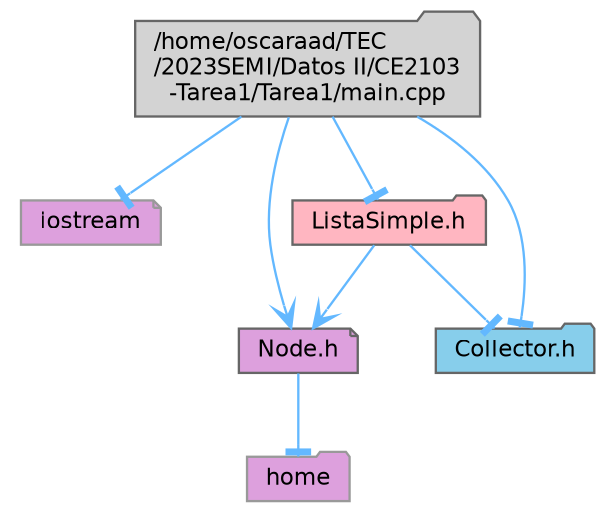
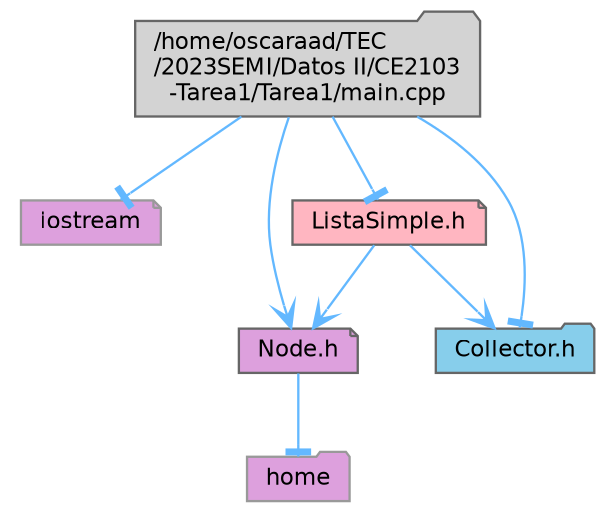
node "ListaSimple.h": shape folder -> note
edge "ListaSimple.h" -> "Collector.h": arrowhead tee -> vee
